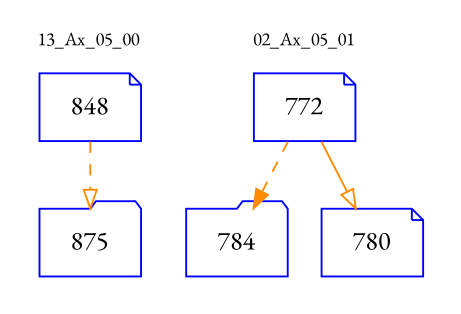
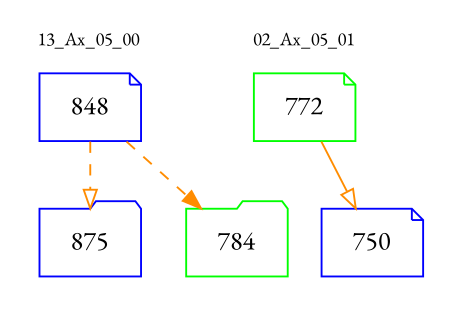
node "772": color blue -> green
edge "772" -> "784": now "848" -> "784"
node "784": color blue -> green
node "780": label "780" -> "750"
